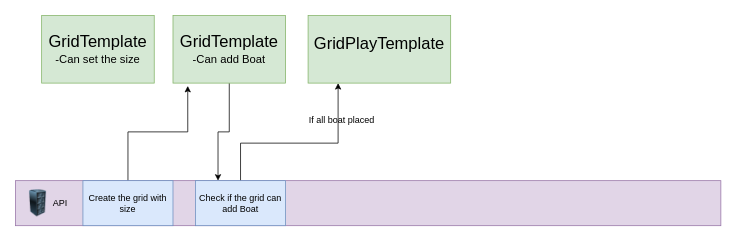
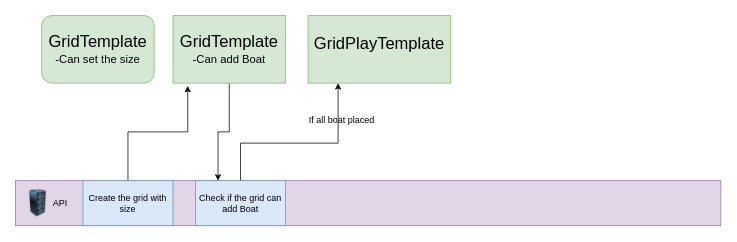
node "GridTemplate -Can set the size": shape rectangle -> rounded rectangle
